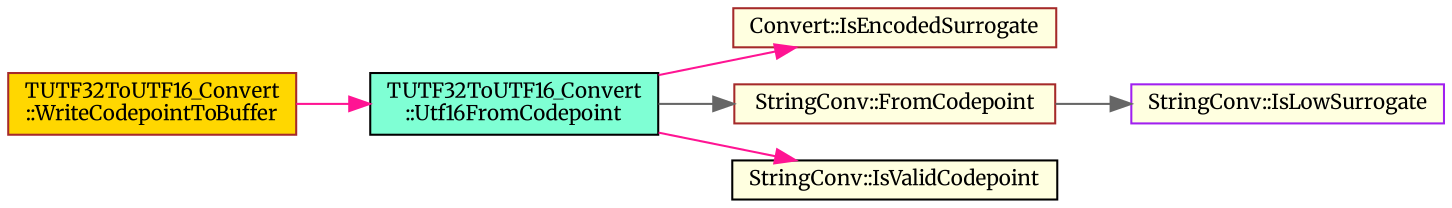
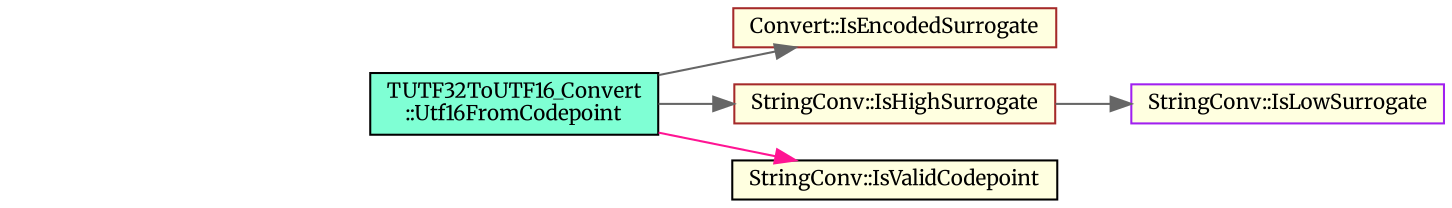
edge "TUTF32ToUTF16_Convert ::Utf16FromCodepoint" -> "Convert::IsEncodedSurrogate": color deeppink -> gray40
node "TUTF32ToUTF16_Convert ::WriteCodepointToBuffer": removed
node "StringConv::FromCodepoint": label "StringConv::FromCodepoint" -> "StringConv::IsHighSurrogate"
